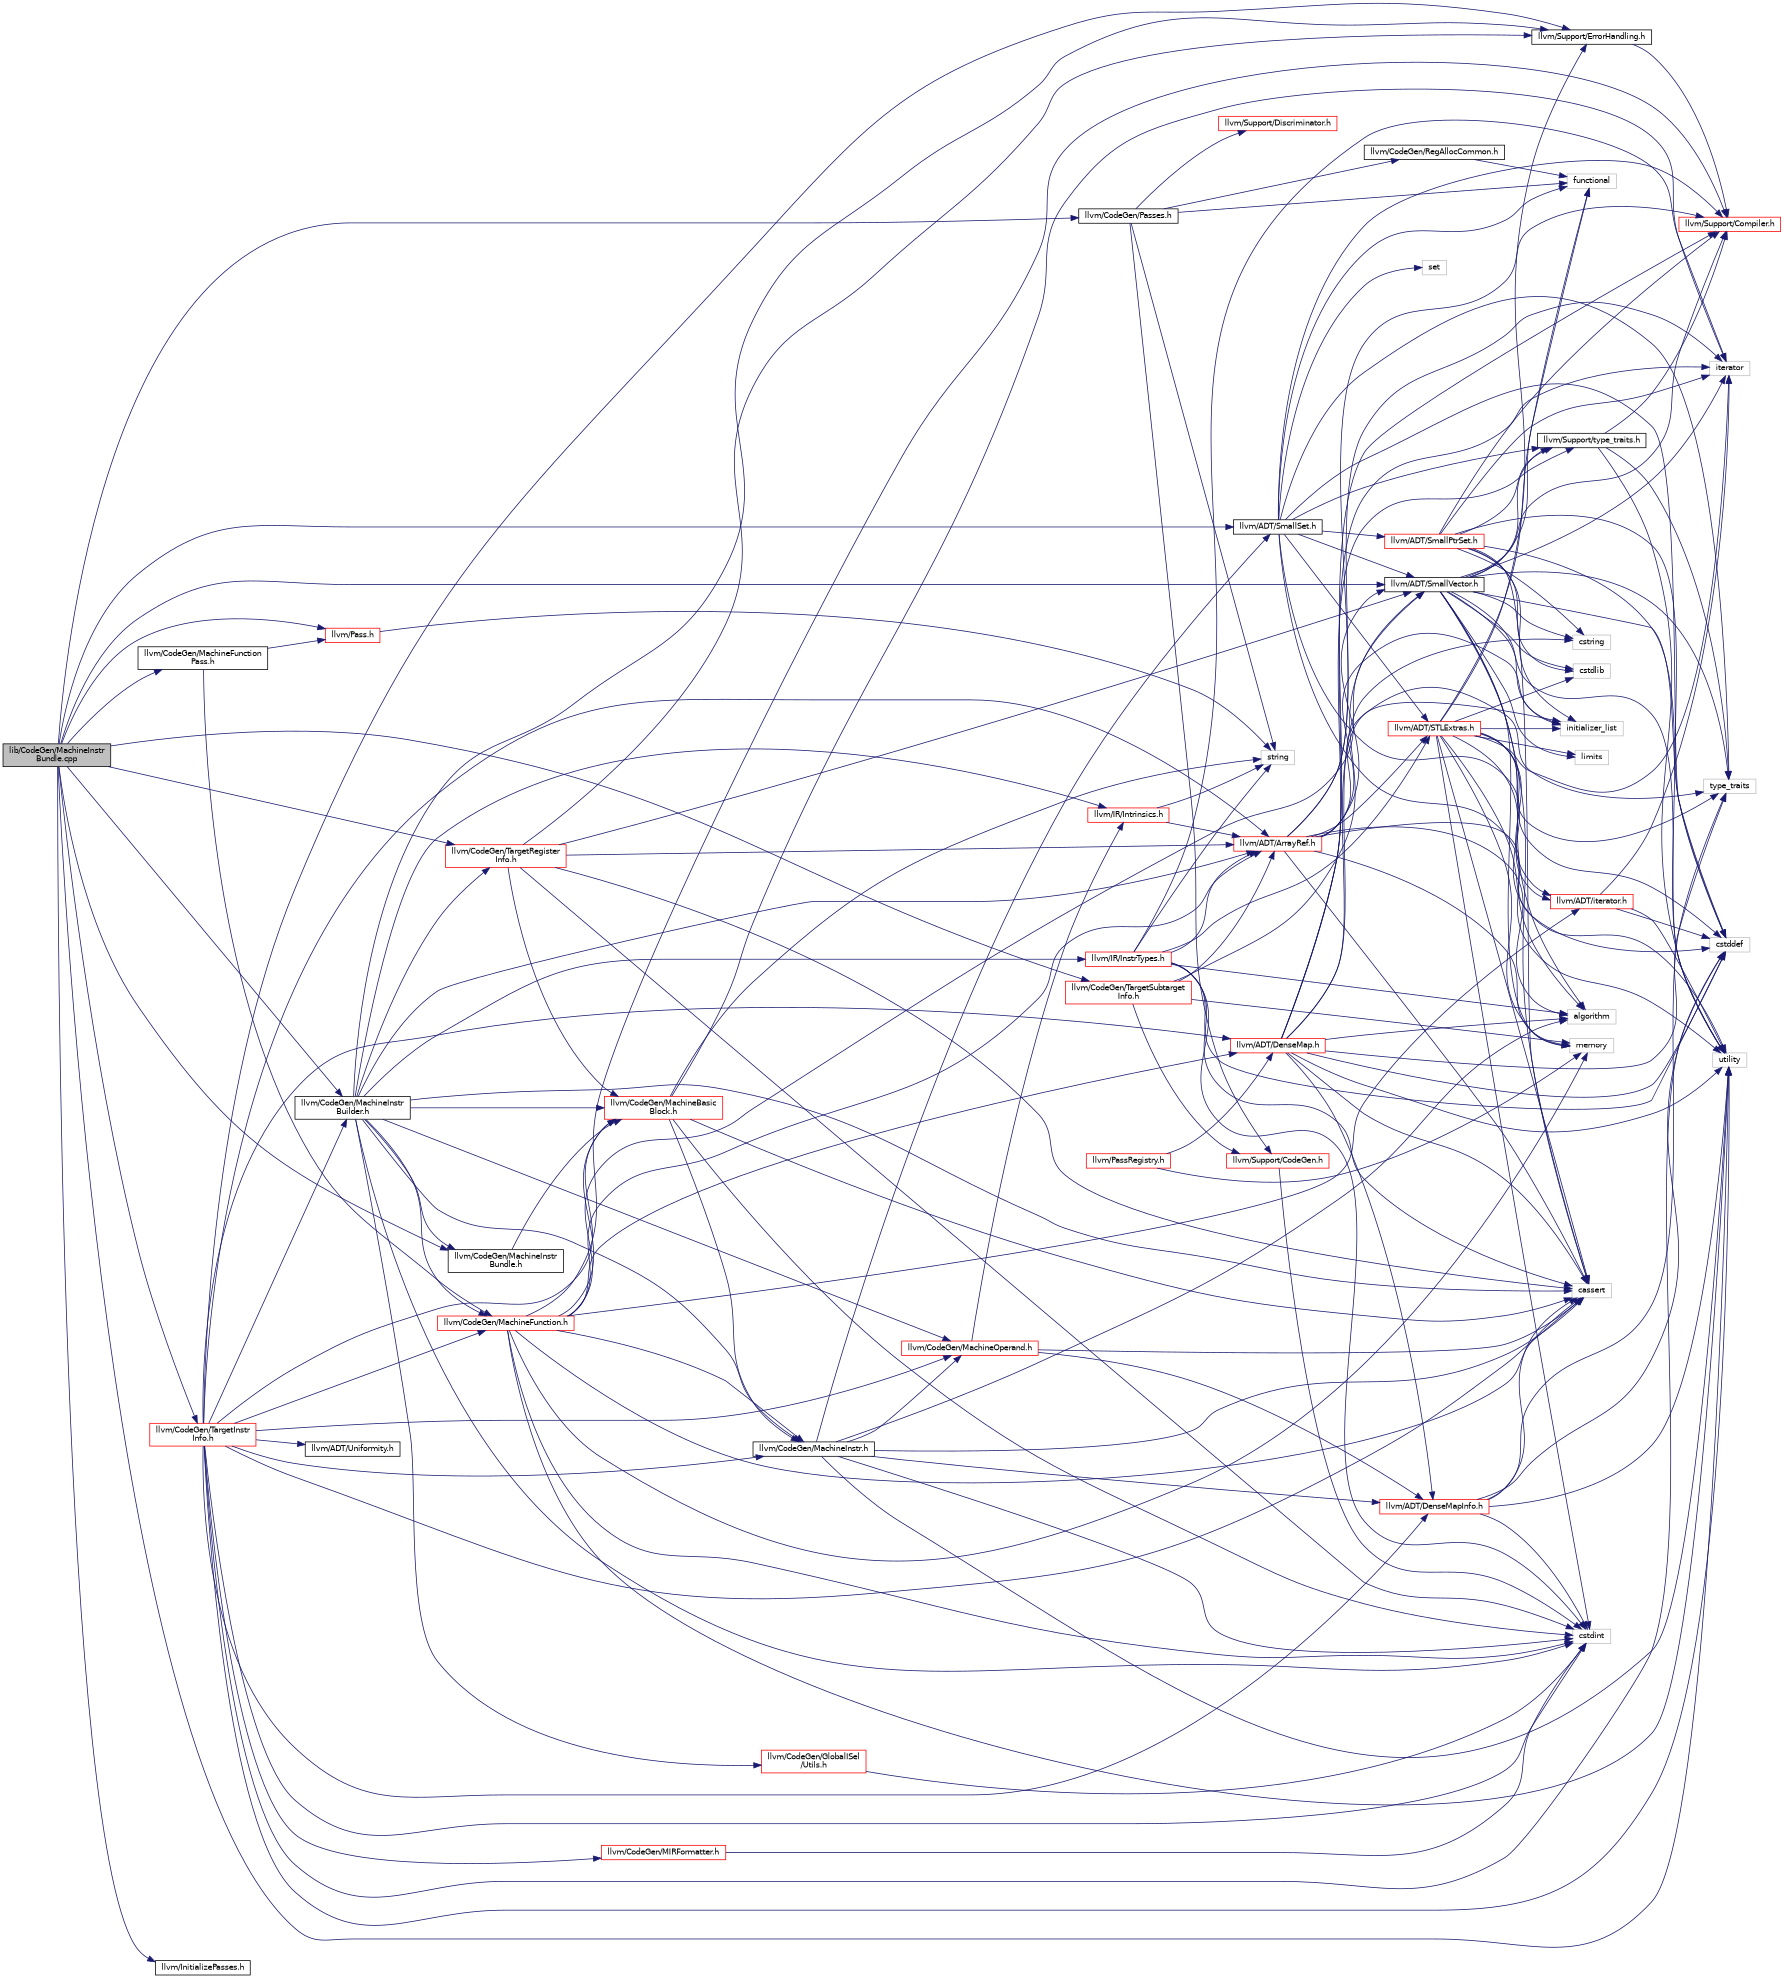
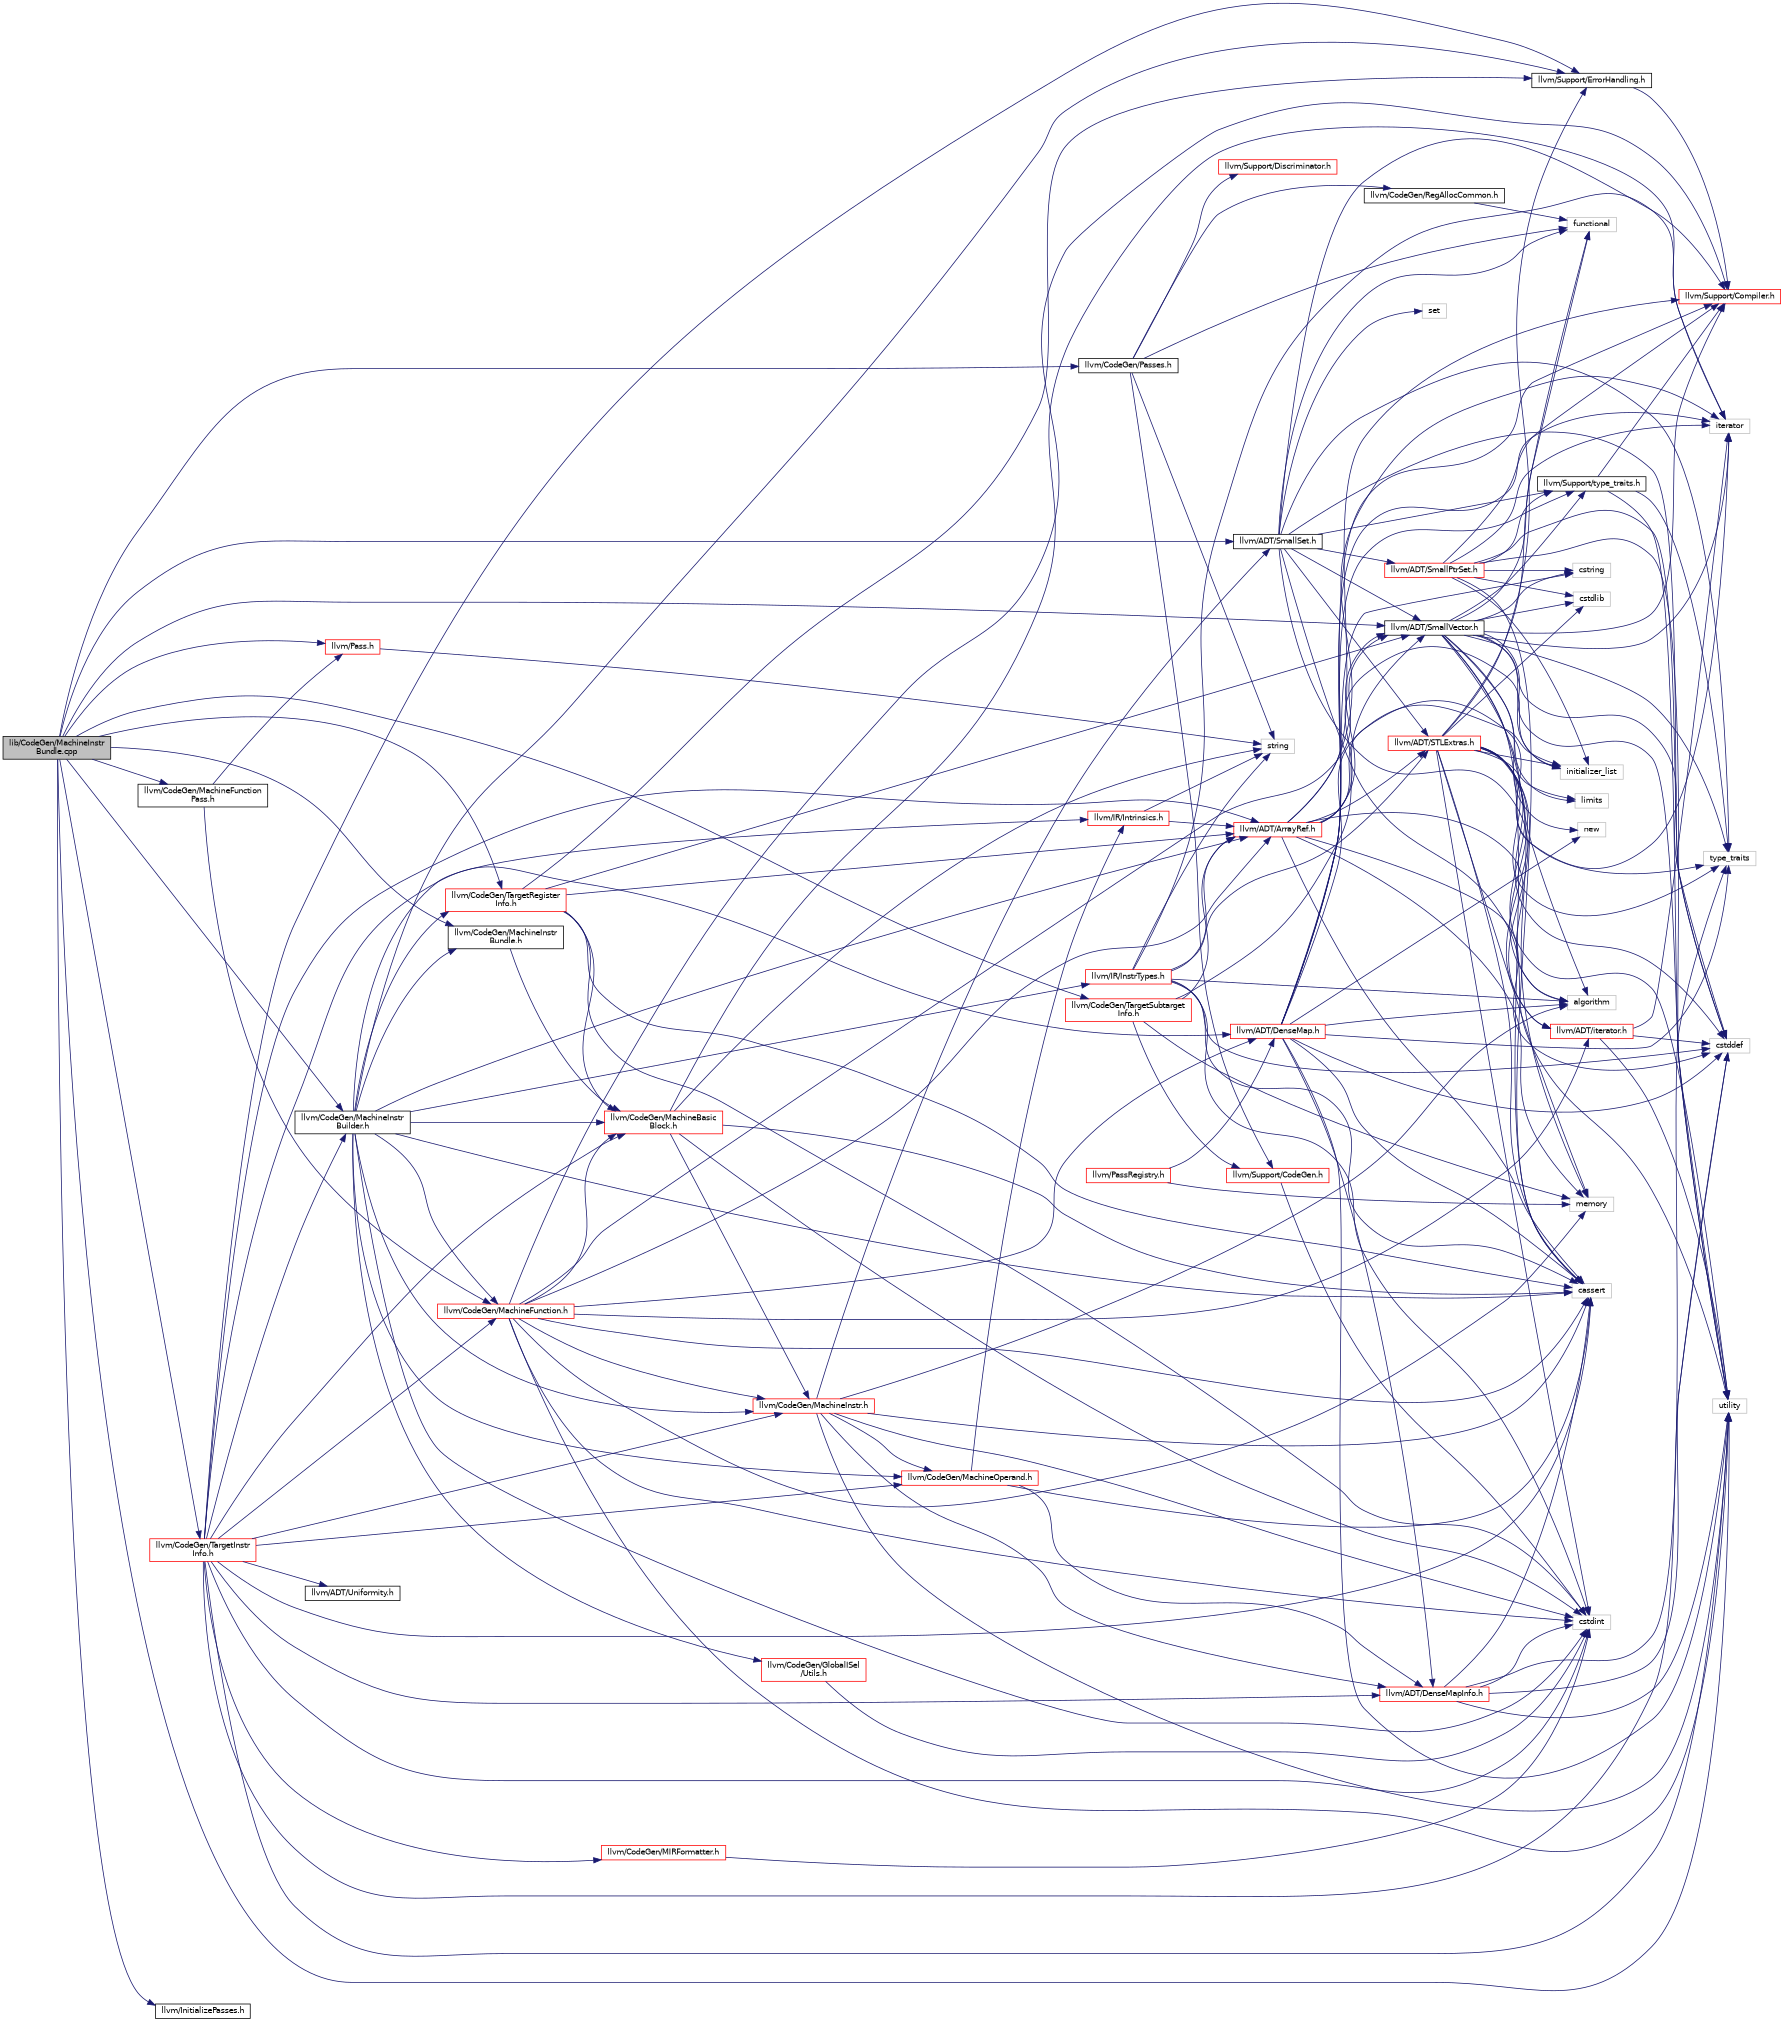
node "new": added
node "llvm/CodeGen/MachineInstr.h": color black -> red
